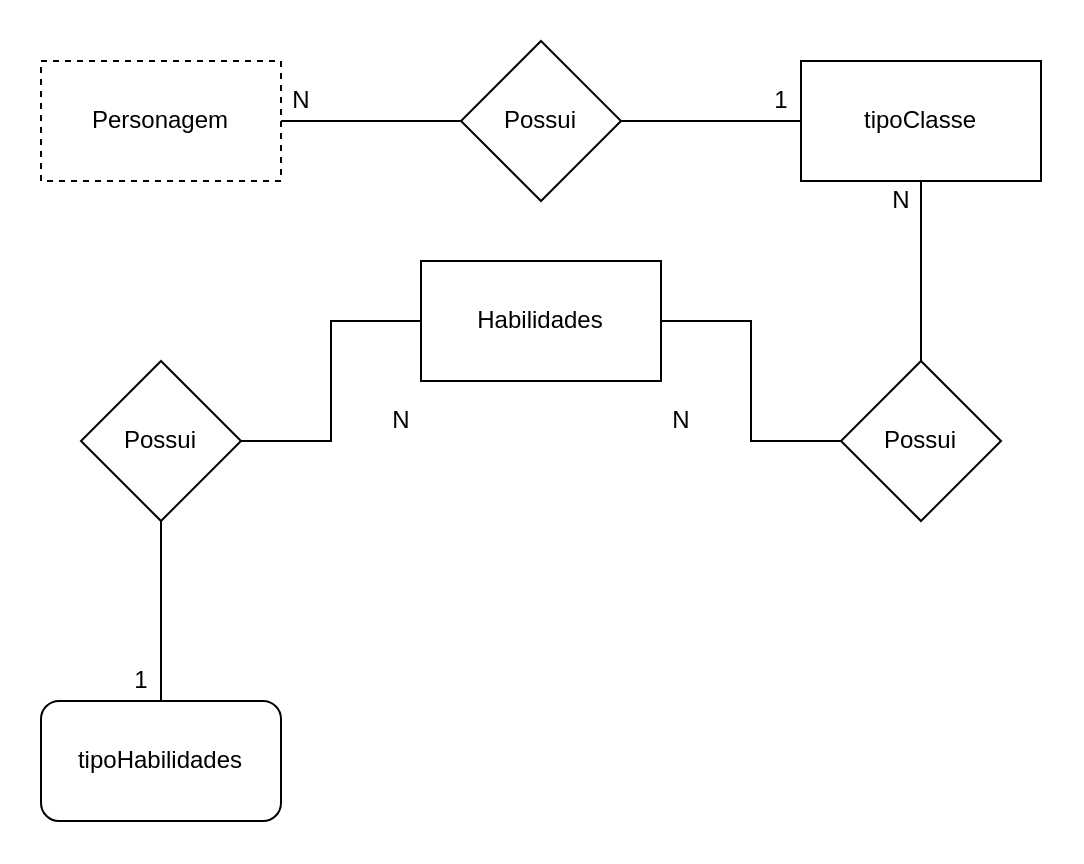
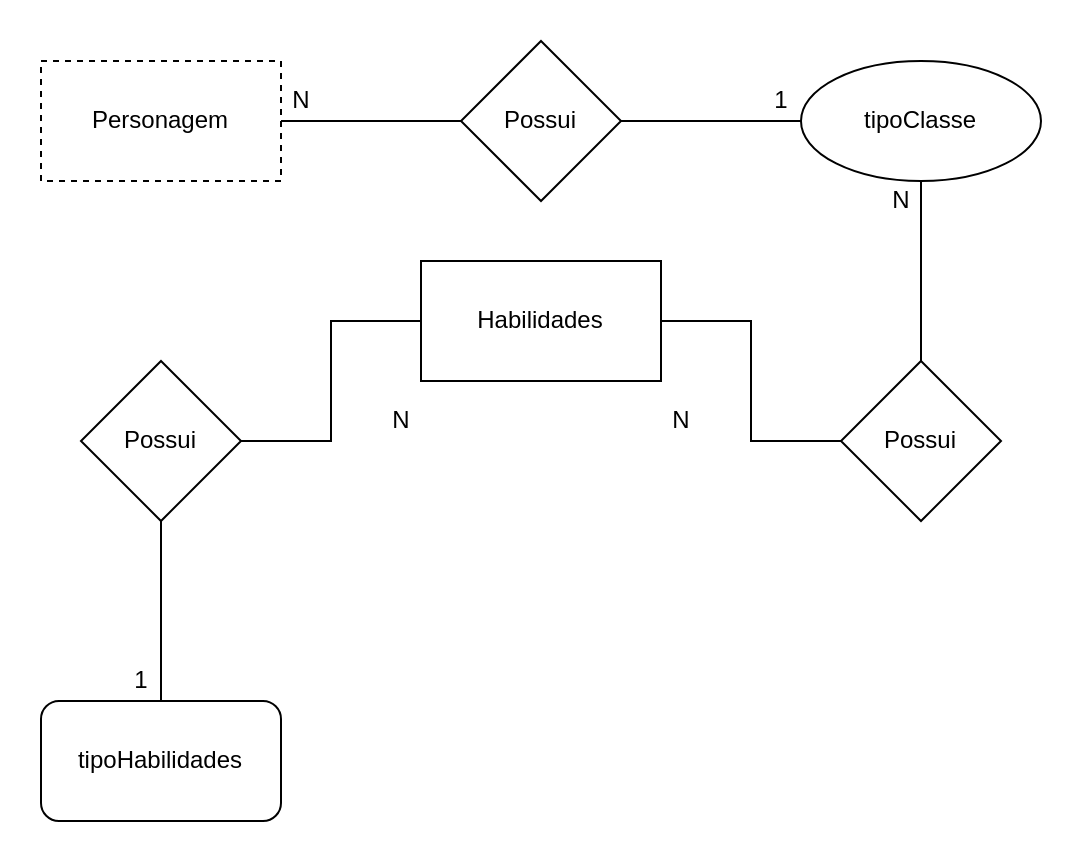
node "tipoClasse": shape rectangle -> ellipse
